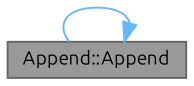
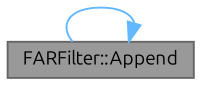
node "Append::Append": label "Append::Append" -> "FARFilter::Append"
